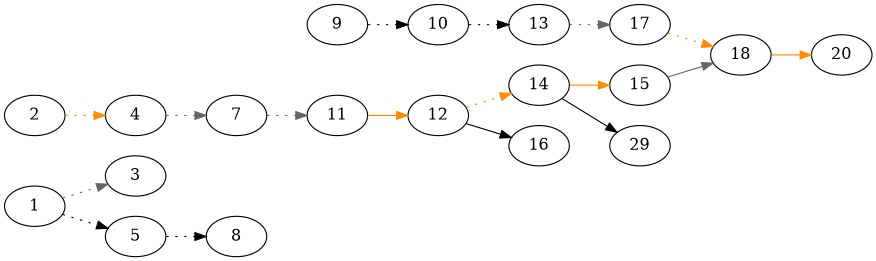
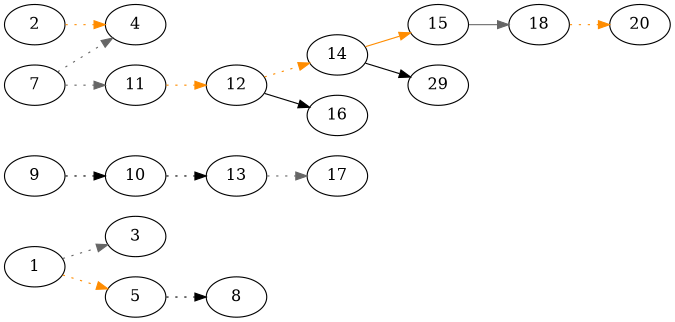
edge "17" -> "18": removed
edge "18" -> "20": style solid -> dotted
edge "4" -> "7": reversed
edge "11" -> "12": style solid -> dotted
edge "1" -> "5": color black -> darkorange
